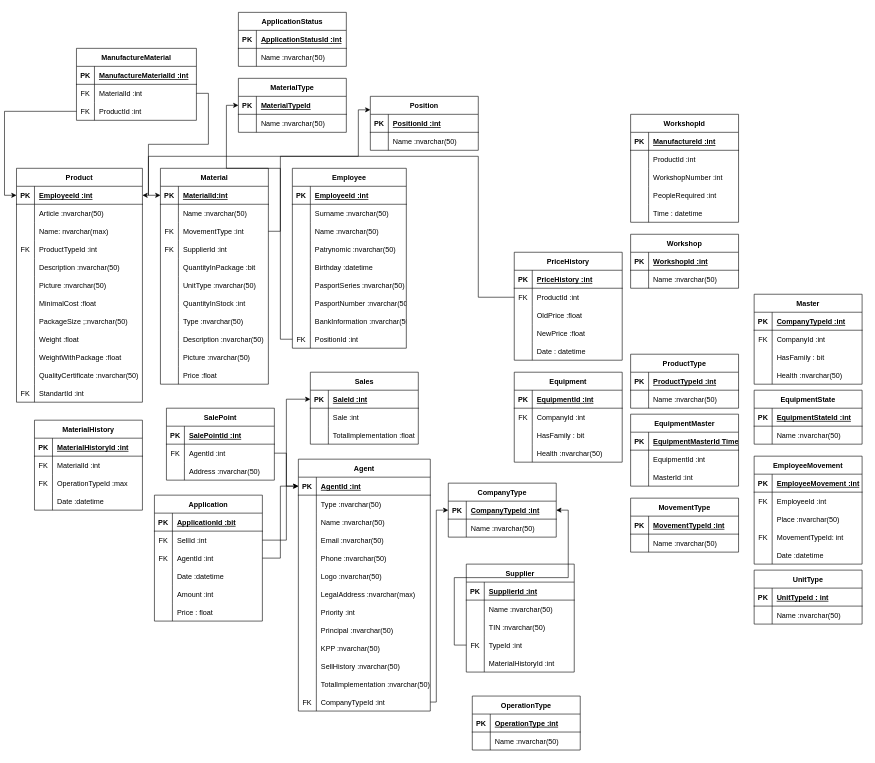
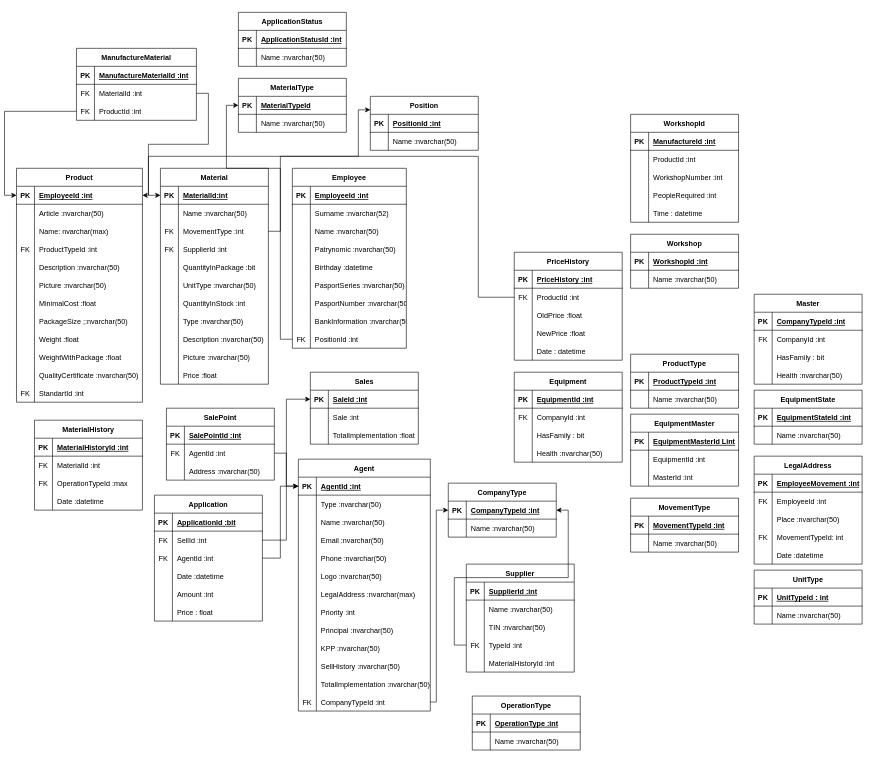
node "Surname :nvarchar(50)": label "Surname :nvarchar(50)" -> "Surname :nvarchar(52)"
node "EquipmentMasterId Time": label "EquipmentMasterId Time" -> "EquipmentMasterId Lint"
node "EmployeeMovement": label "EmployeeMovement" -> "LegalAddress"
